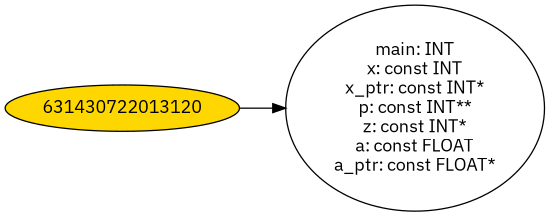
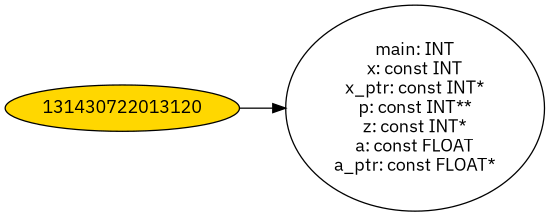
node "631430722013120": label "631430722013120" -> "131430722013120"
